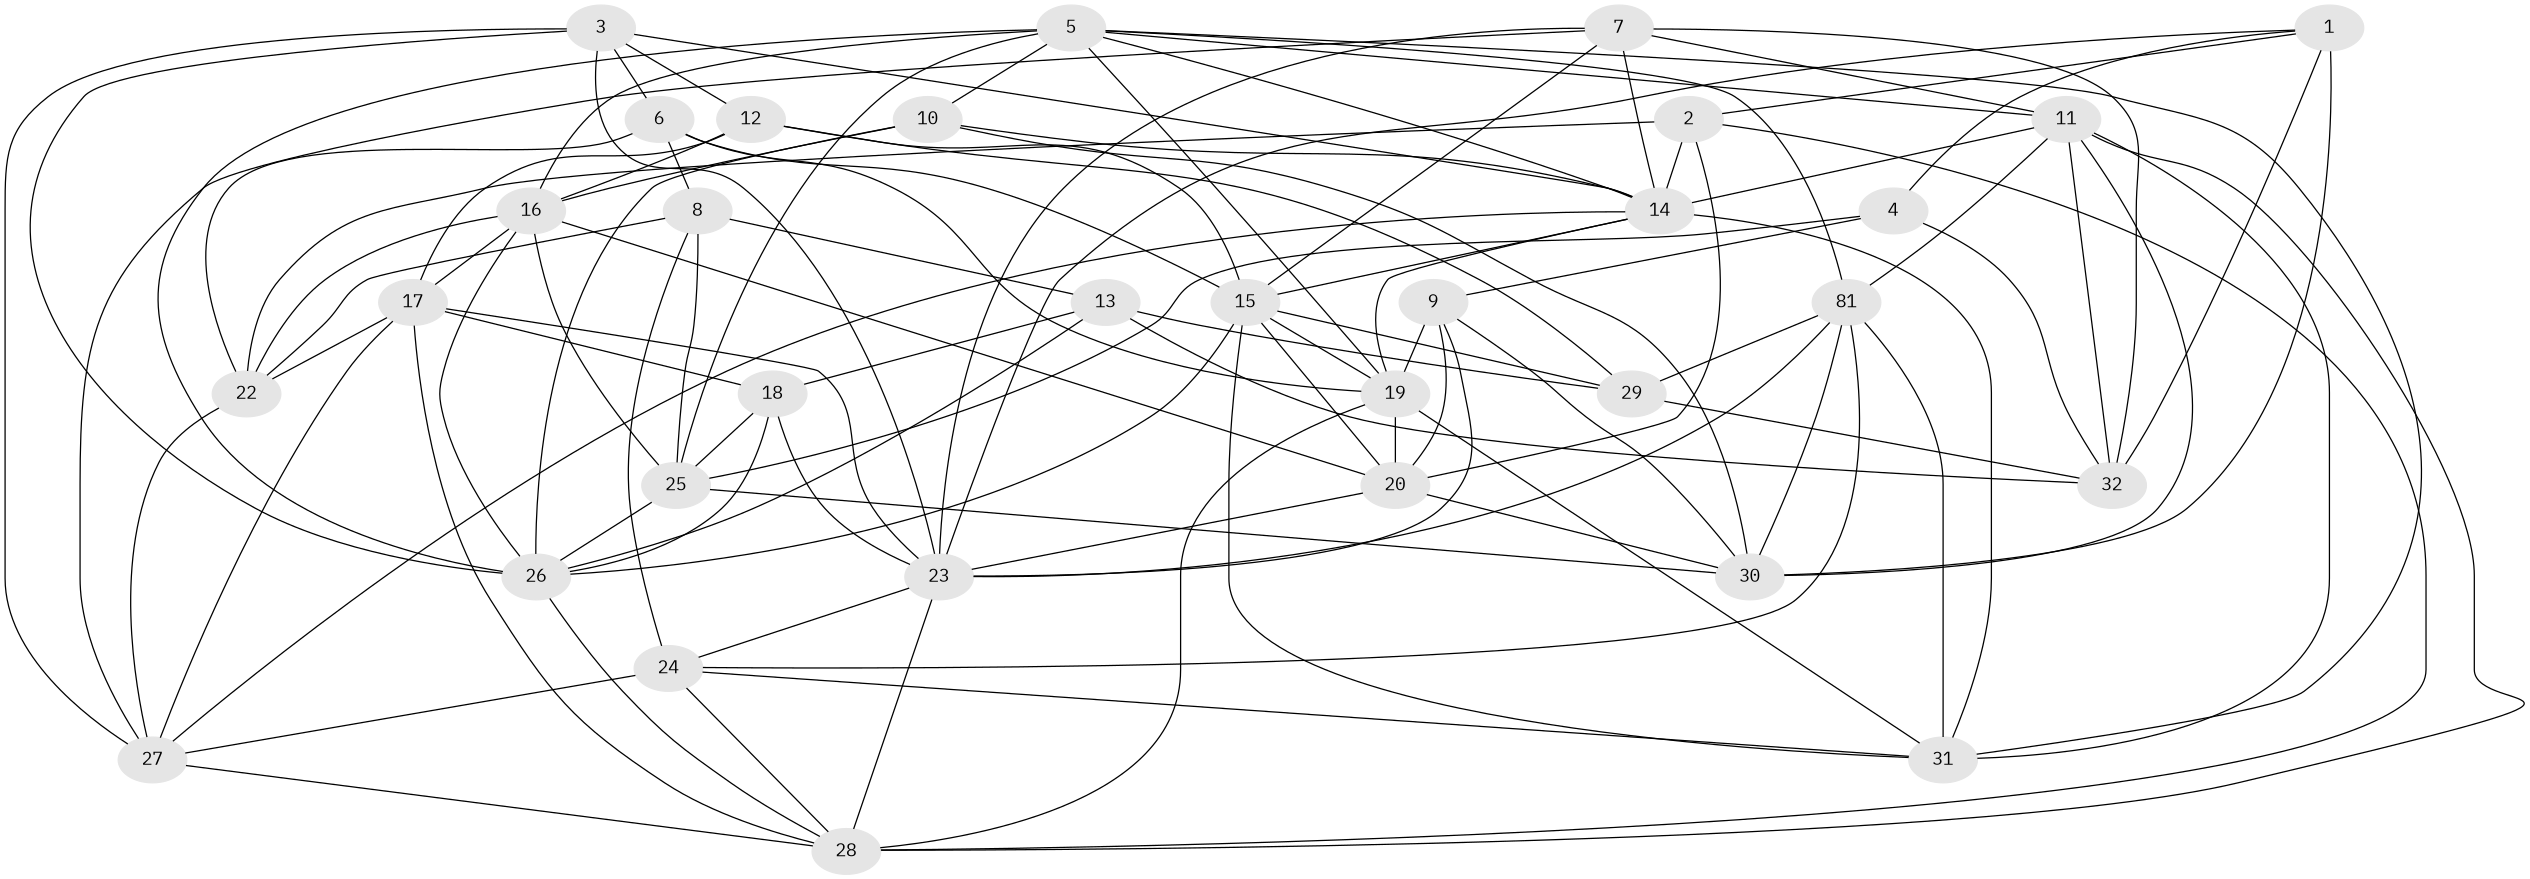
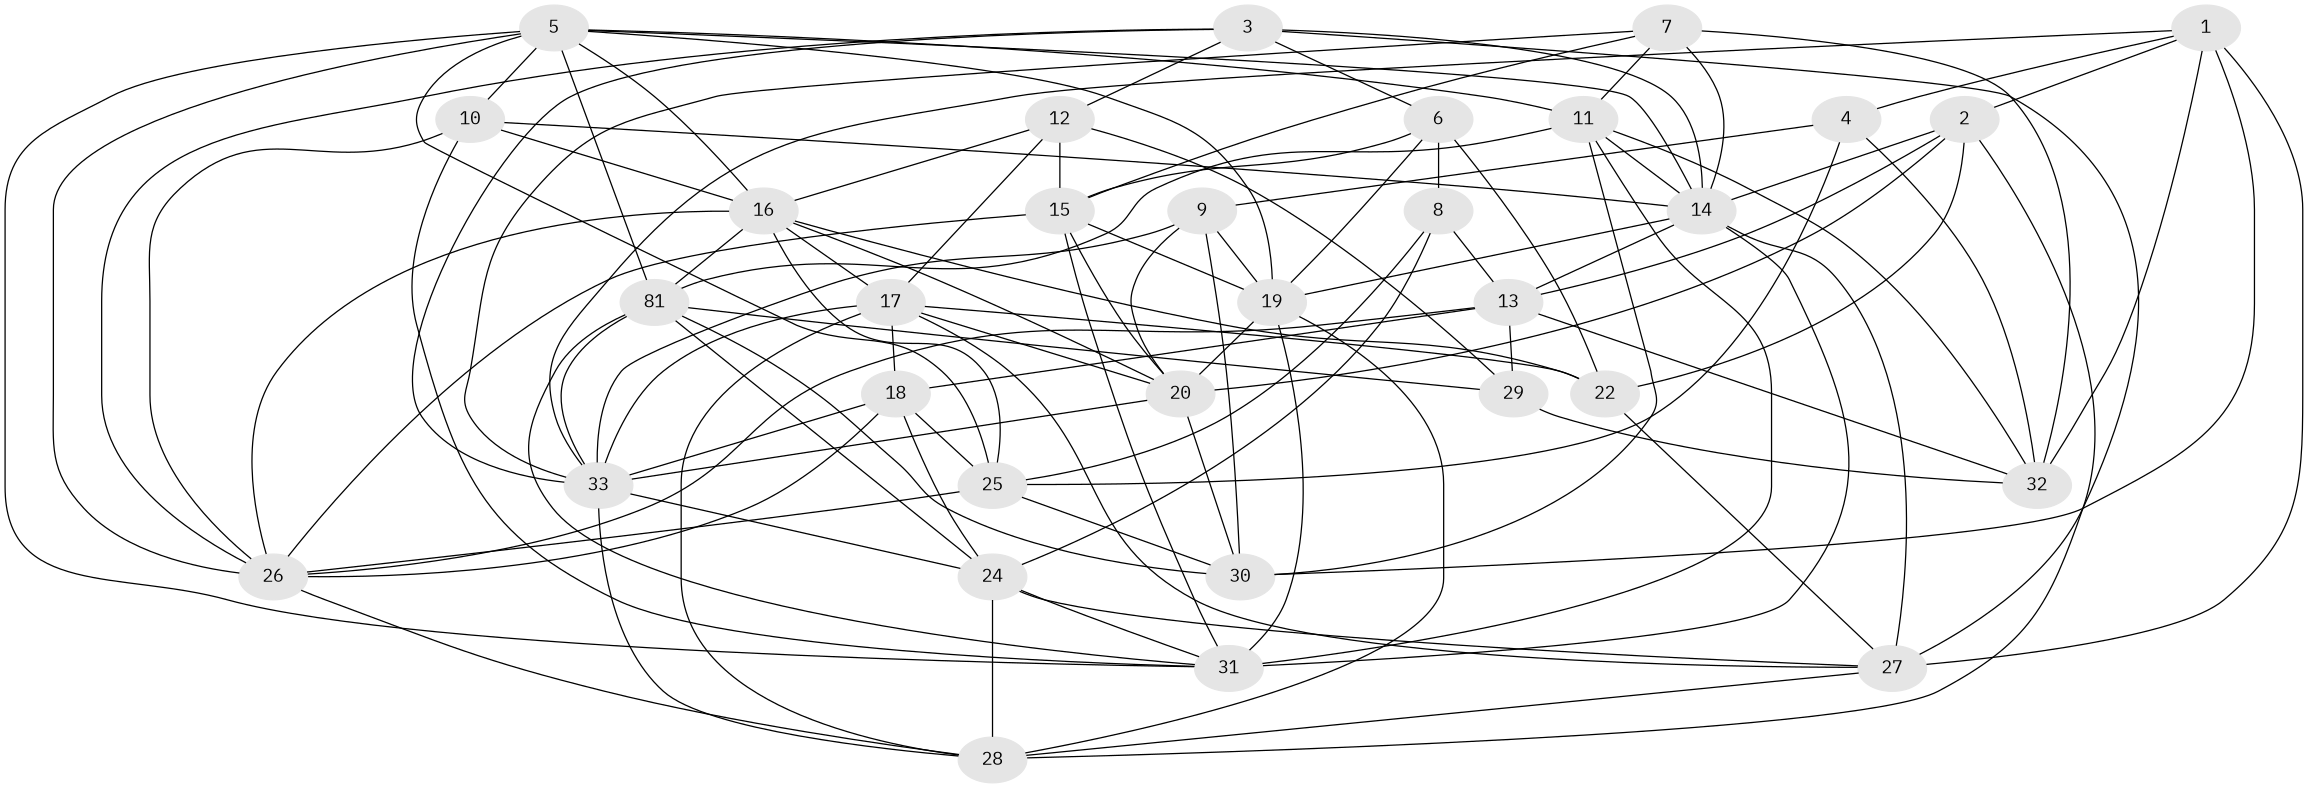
edge "7" -- "27": now "1" -- "27"
edge "10" -- "30": now "10" -- "31"
edge "2" -- "13": added
edge "8" -- "22": removed
edge "16" -- "81": added
edge "14" -- "15": now "14" -- "13"
edge "15" -- "29": removed
edge "17" -- "20": added
edge "18" -- "24": added
node "23": label "23" -> "33"
edge "11" -- "28": removed
